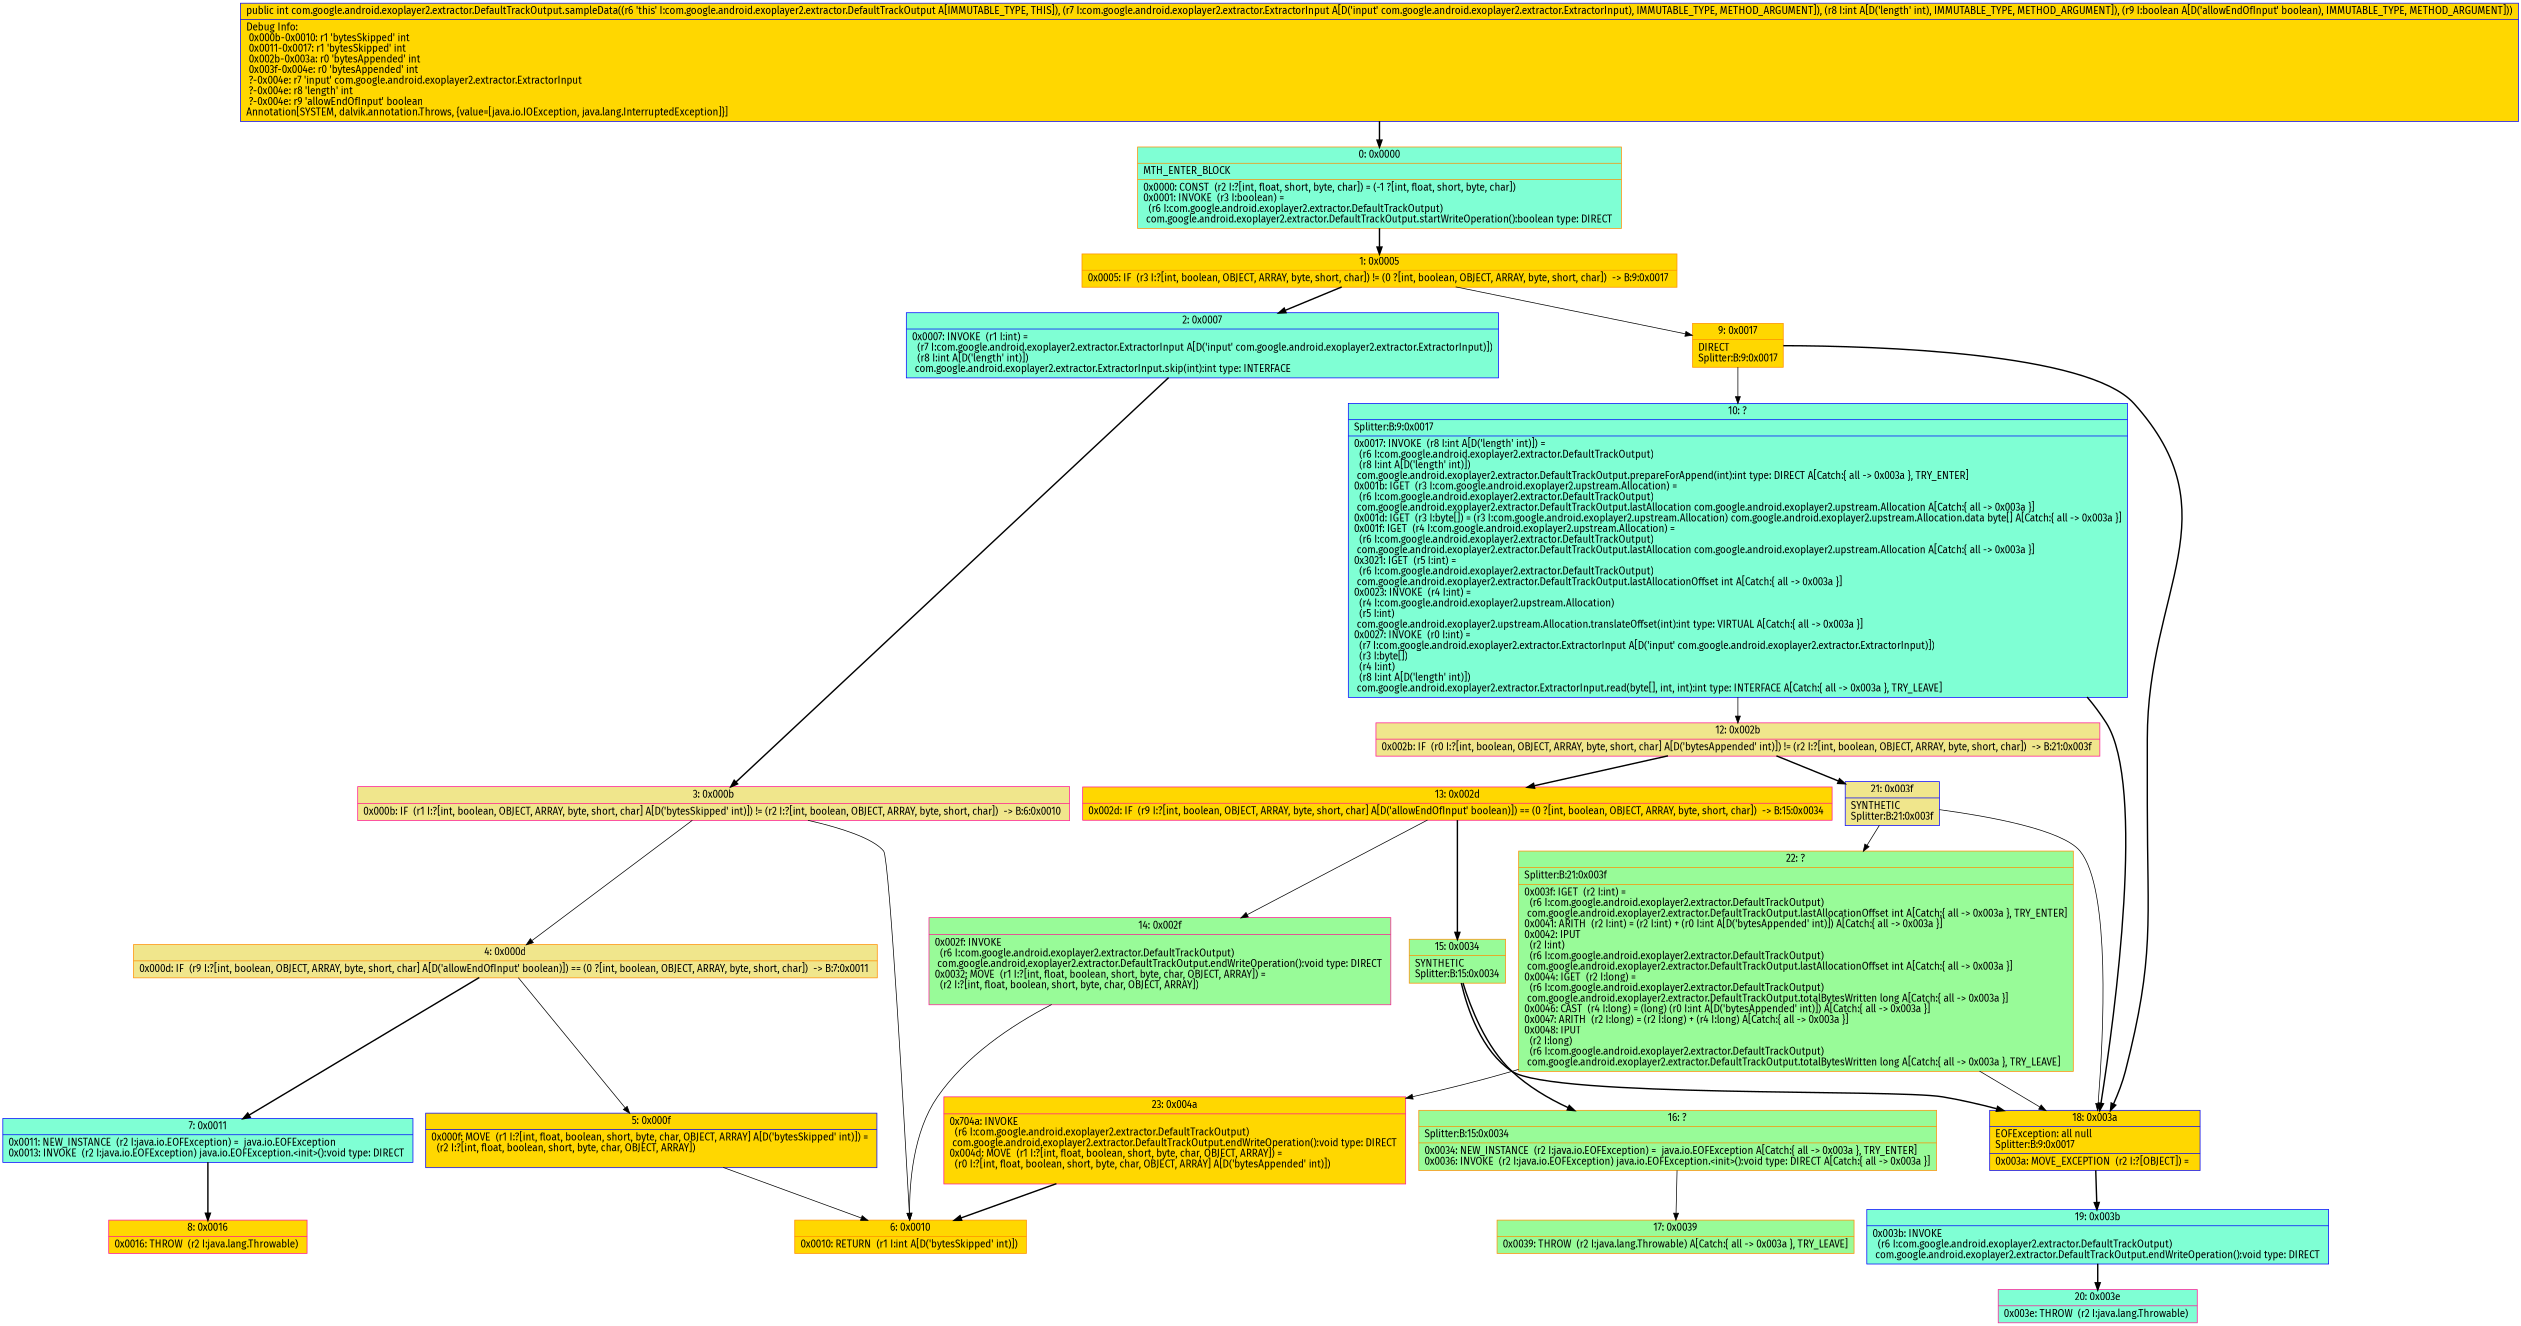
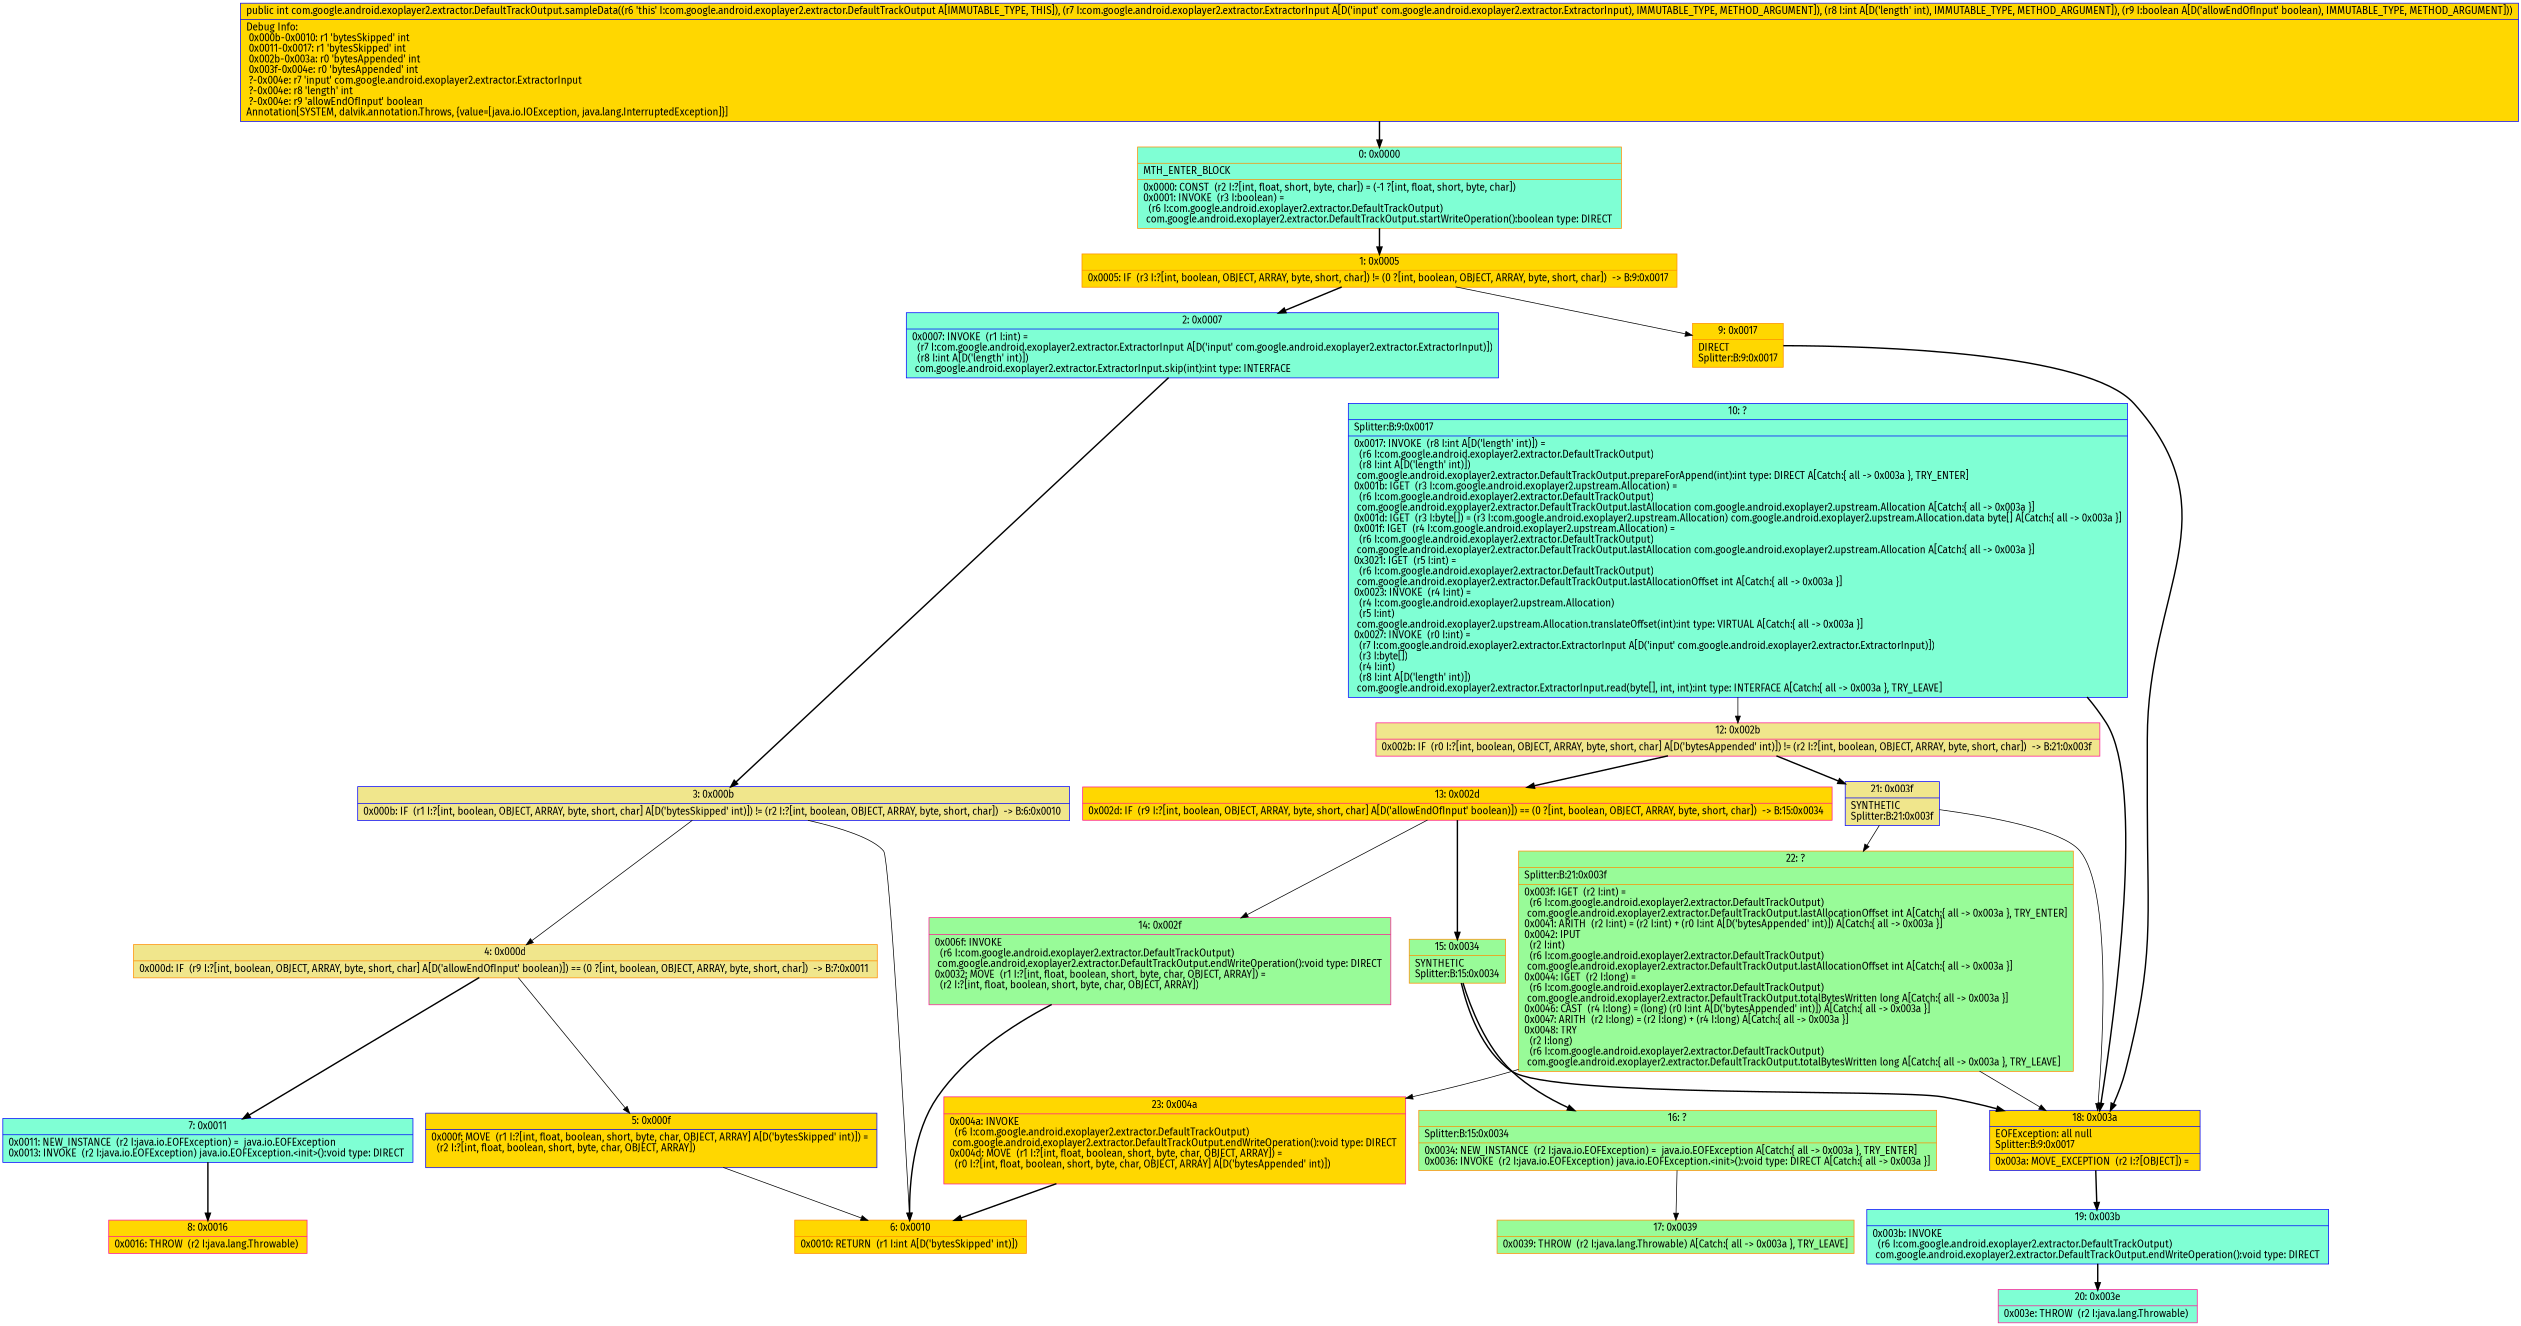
edge "9: 0x0017" -> "10: ?": removed
node "3: 0x000b": color deeppink -> blue
node "14: 0x002f": text "0x002f: INVOKE" -> "0x006f: INVOKE"
node "22: ?": text "0x0048: IPUT" -> "0x0048: TRY"
edge "14: 0x002f" -> "6: 0x0010": style solid -> bold
node "23: 0x004a": text "0x704a: INVOKE" -> "0x004a: INVOKE"
